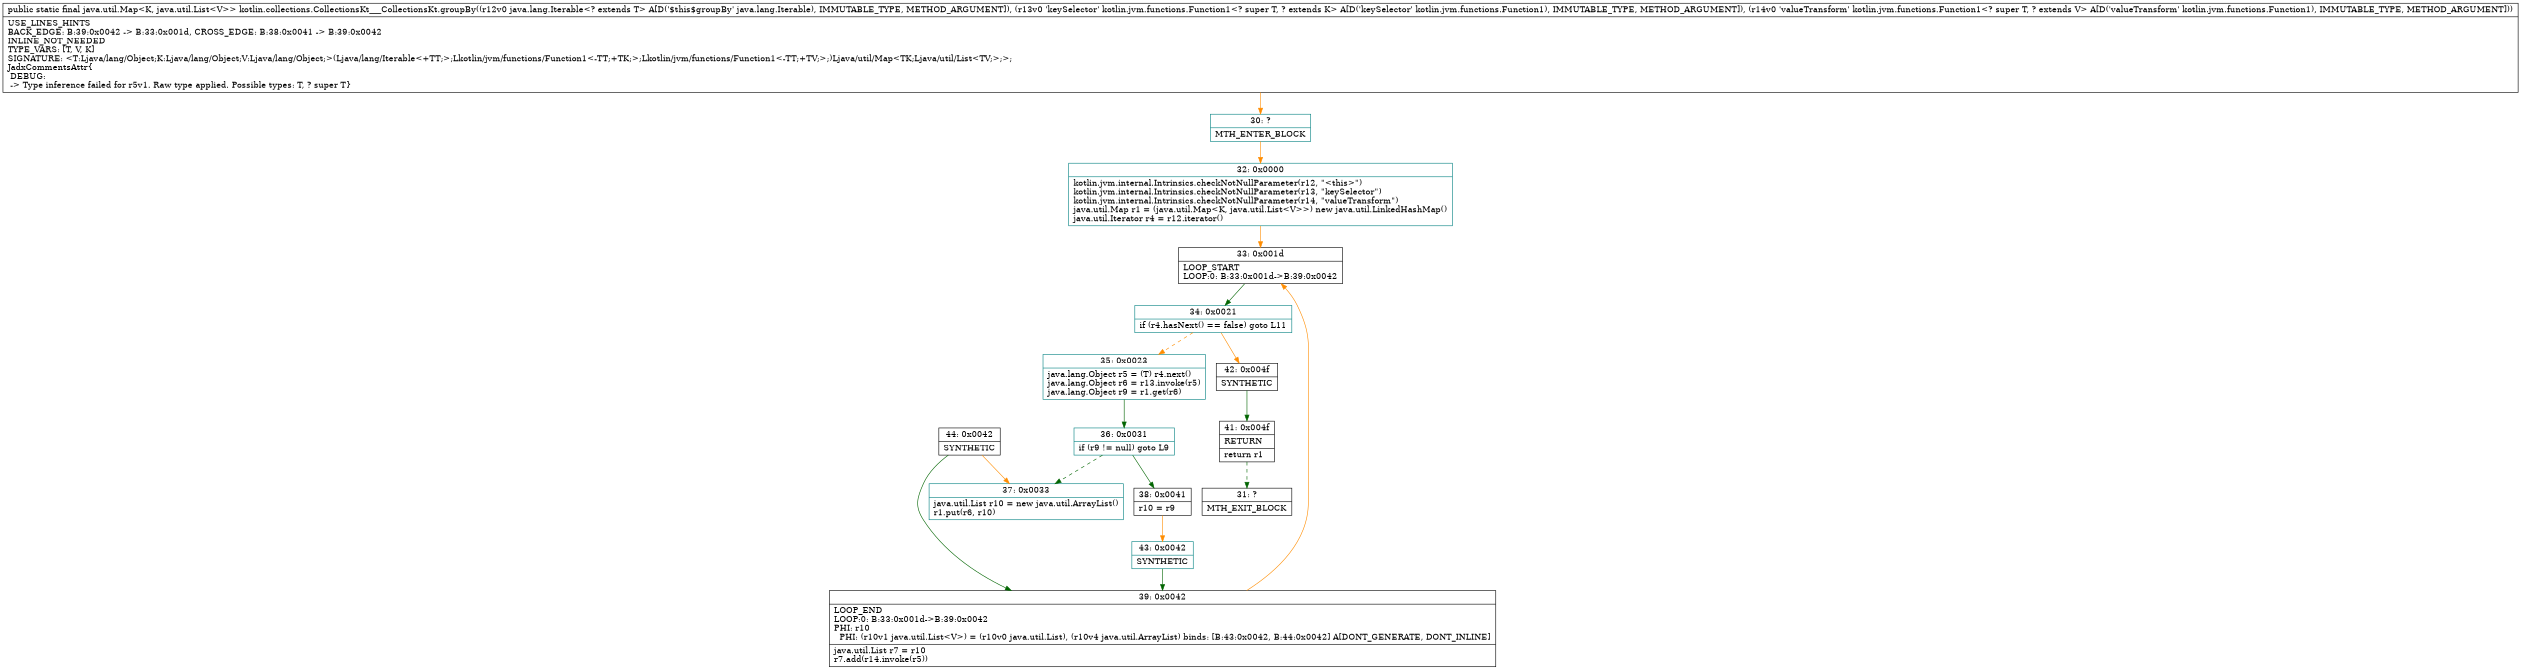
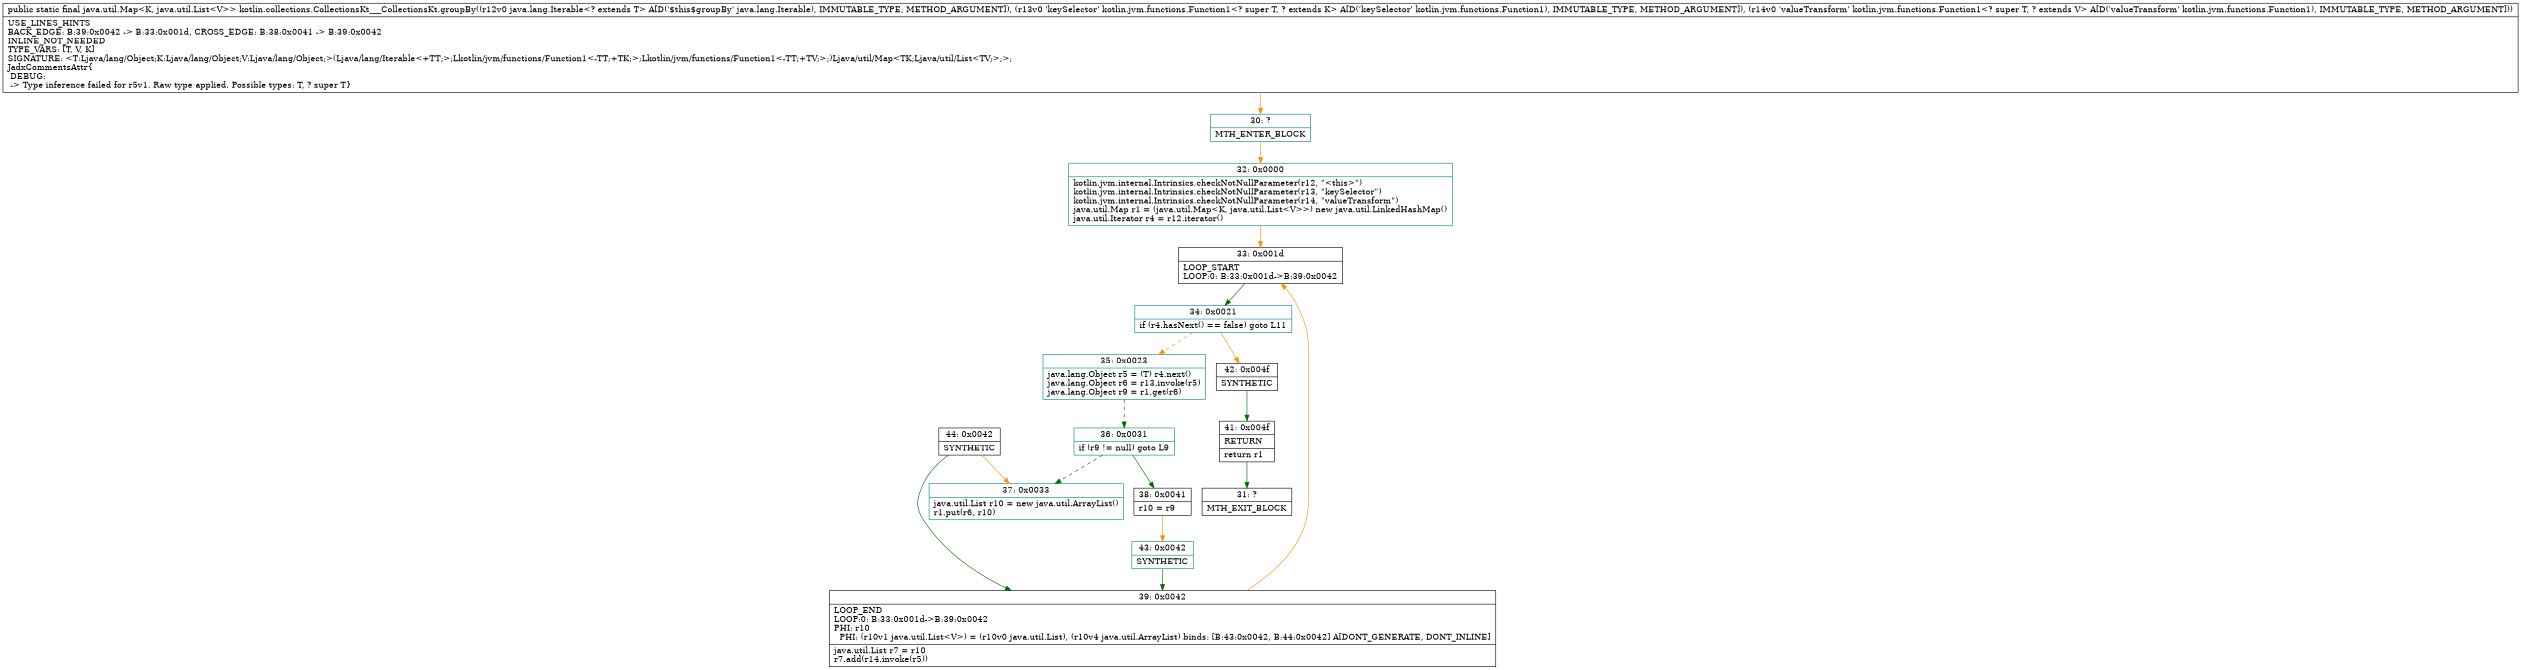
edge "35: 0x0023" -> "36: 0x0031": style solid -> dashed
edge "41: 0x004f" -> "31: ?": style dashed -> solid
